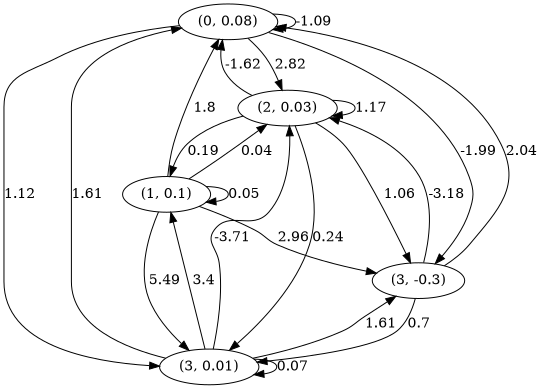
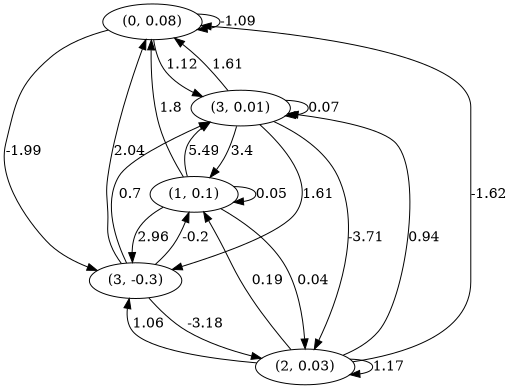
edge "(0, 0.08)" -> "(2, 0.03)": removed, label "2.82"
edge "(2, 0.03)" -> "(3, 0.01)": label "0.24" -> "0.94"
edge "(3, -0.3)" -> "(1, 0.1)": added, label "-0.2"
